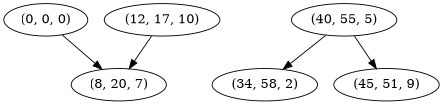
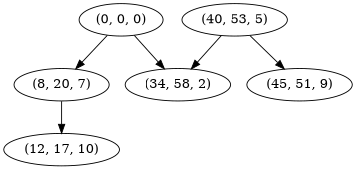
node "(40, 55, 5)": label "(40, 55, 5)" -> "(40, 53, 5)"
edge "(12, 17, 10)" -> "(8, 20, 7)": reversed
edge "(0, 0, 0)" -> "(34, 58, 2)": added
